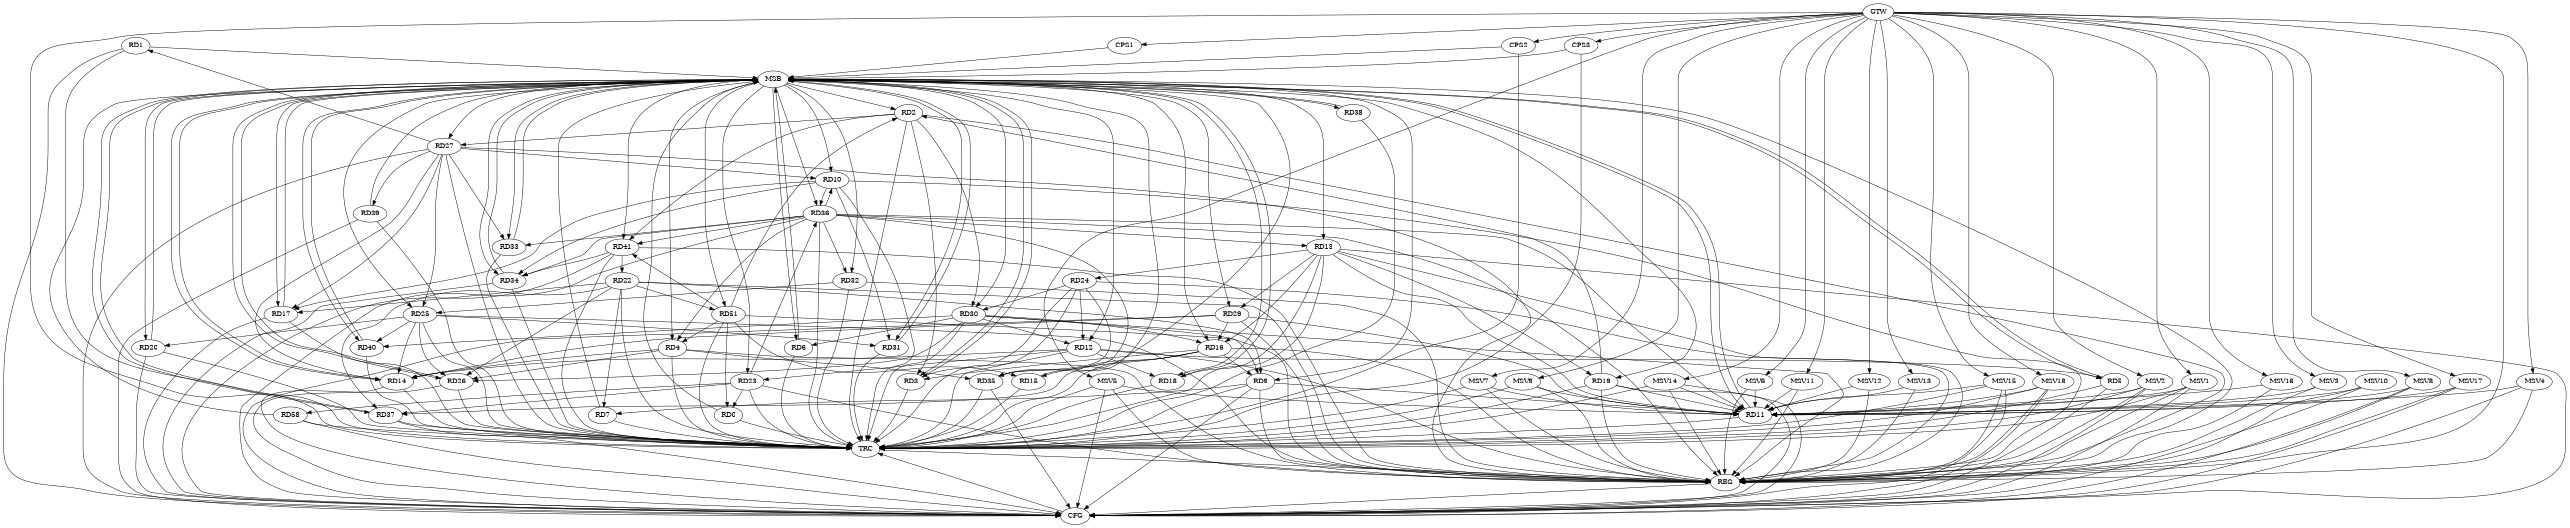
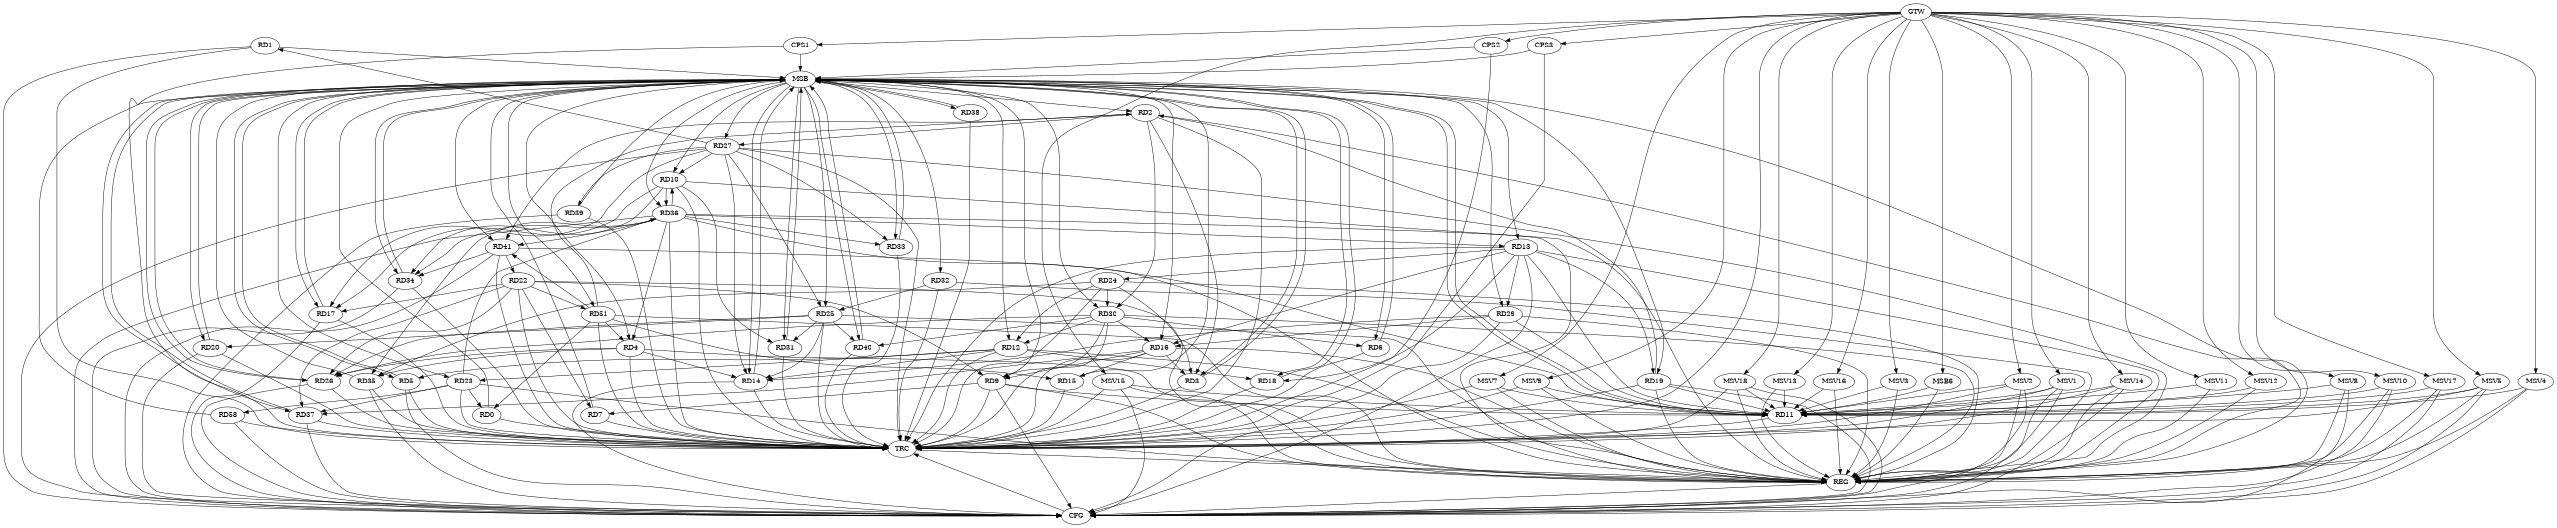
edge "RD36" -> "RD32": removed
edge "CPS1" -> "TRC": added
edge "GTW" -> "REG": now "GTW" -> "MSV10"
node "MSV6": label "MSV6" -> "MSB6"
